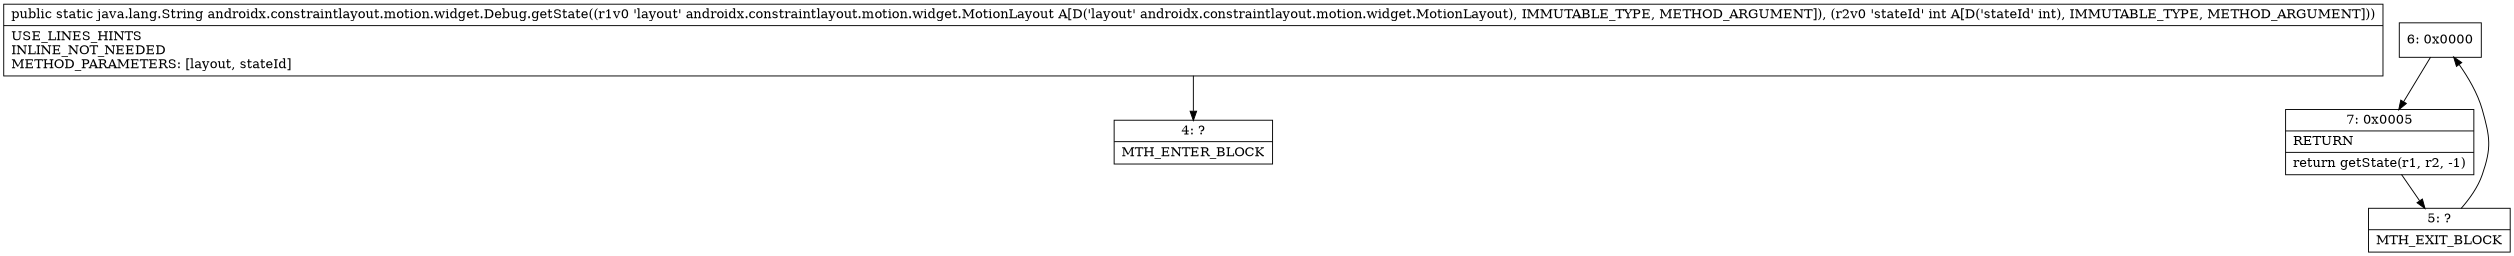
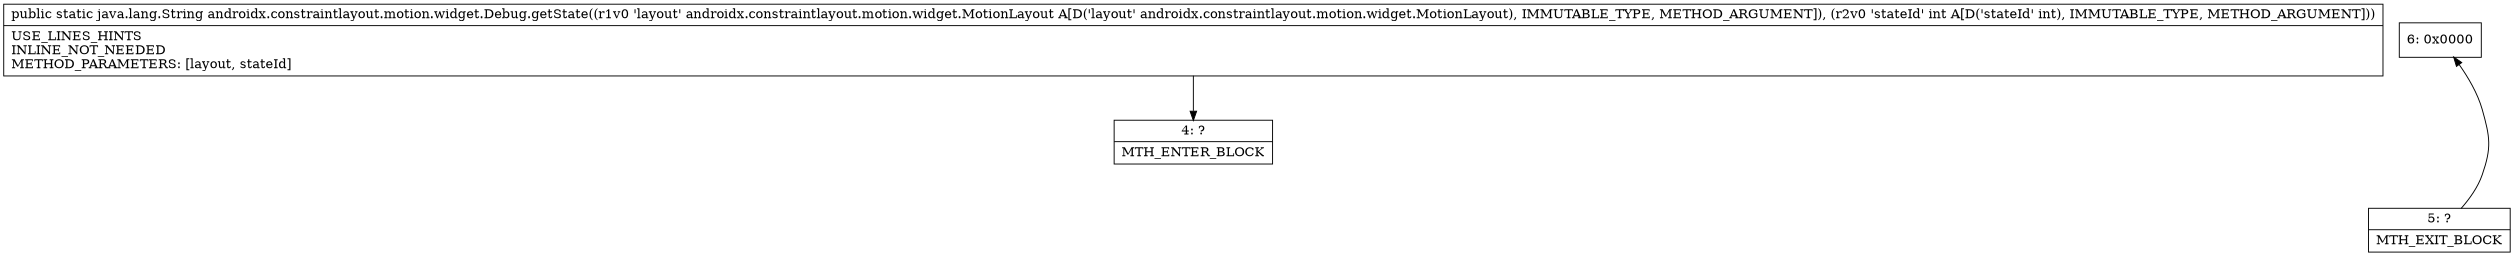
node "7: 0x0005": removed
